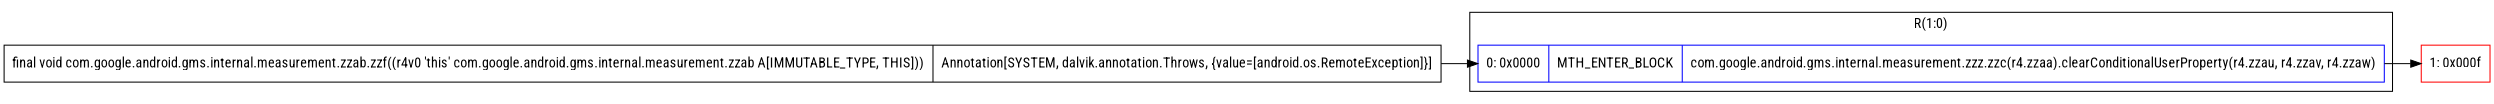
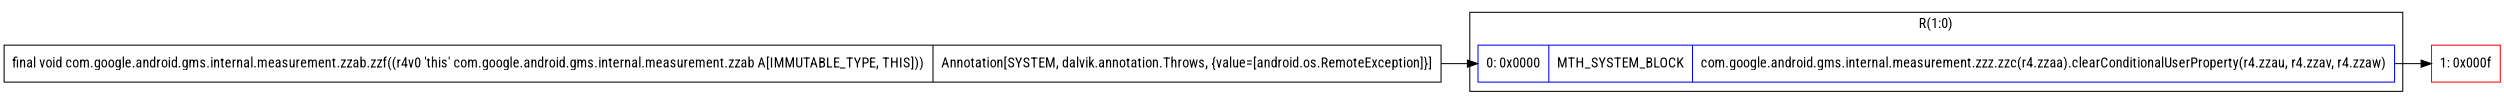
node "0: 0x0000": text "MTH_ENTER_BLOCK" -> "MTH_SYSTEM_BLOCK"
